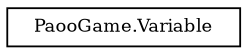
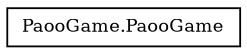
node "PaooGame.Variable": label "PaooGame.Variable" -> "PaooGame.PaooGame"
